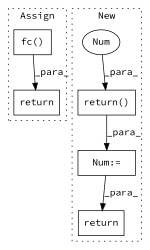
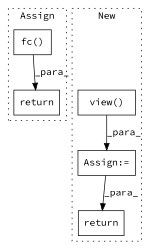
node "Num": removed
node "return()": label "return()" -> "view()"
node "Num:=": label "Num:=" -> "Assign:="
